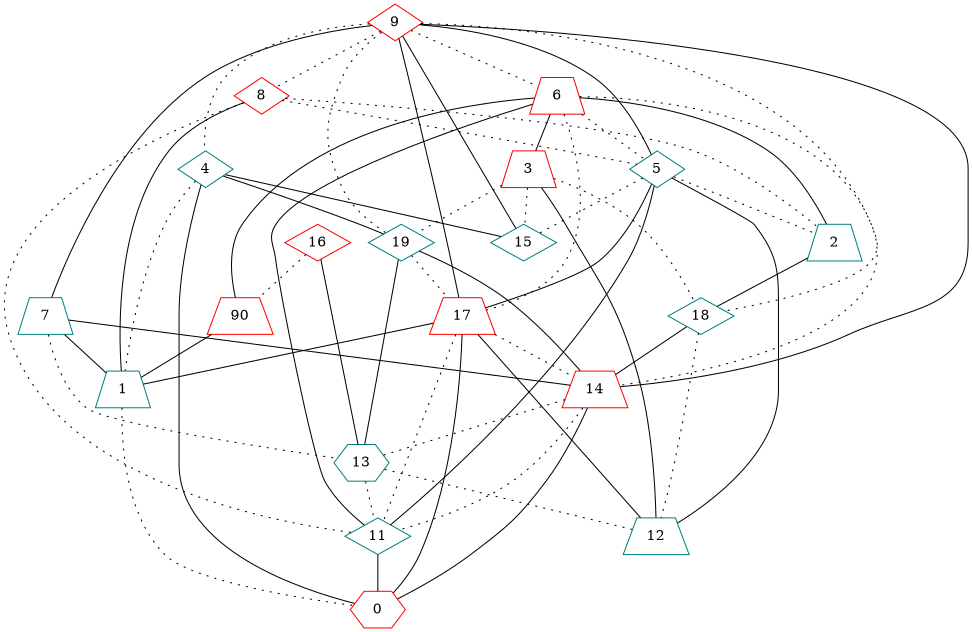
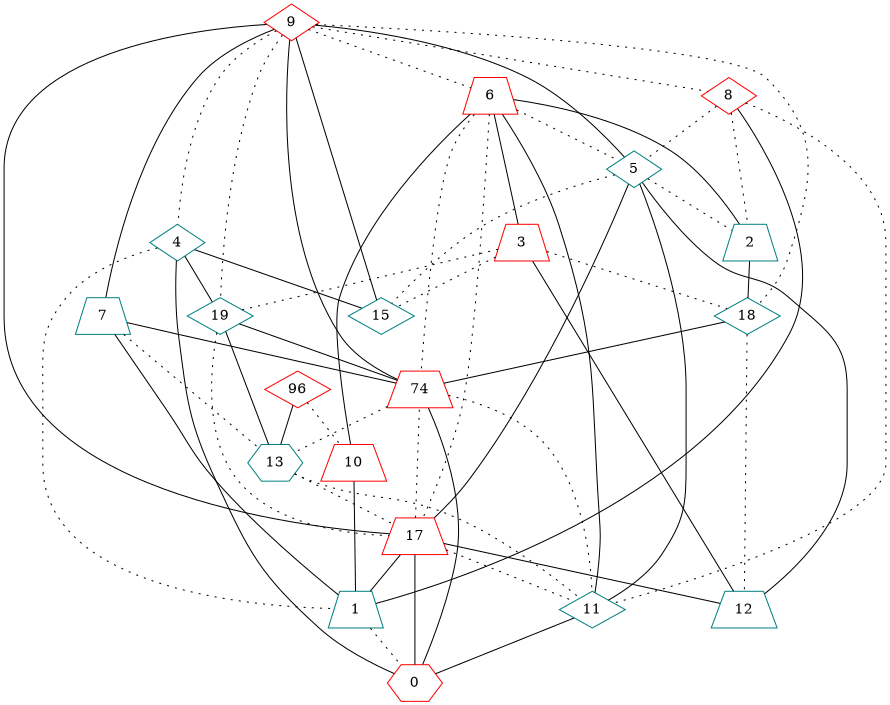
node "16": label "16" -> "96"
node "90": label "90" -> "10"
node "14": label "14" -> "74"
edge "13" -- "12": now "13" -- "17"
